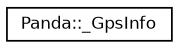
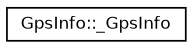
node "Panda::_GpsInfo": label "Panda::_GpsInfo" -> "GpsInfo::_GpsInfo"
